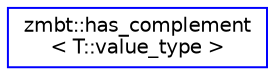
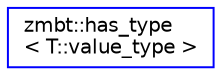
node "zmbt::has_complement < T::value_type >": label "zmbt::has_complement < T::value_type >" -> "zmbt::has_type < T::value_type >"
